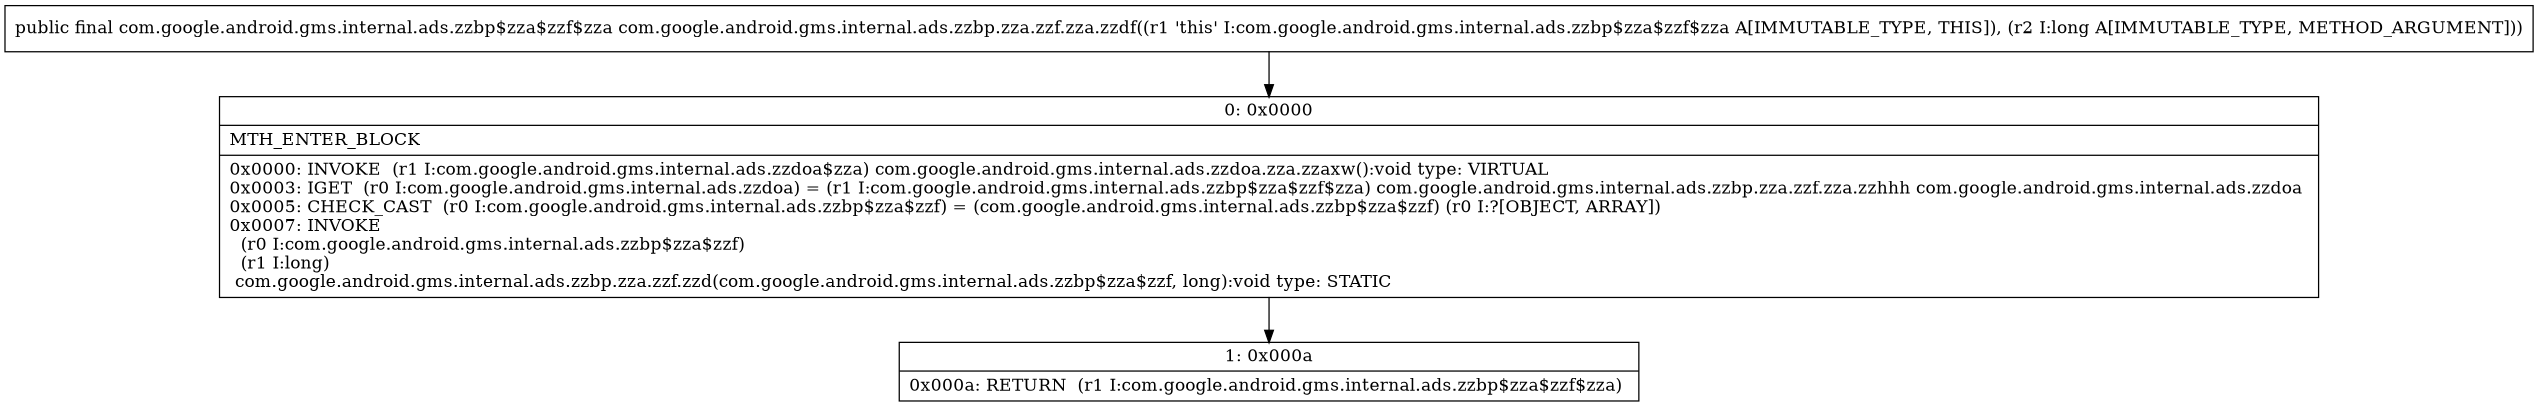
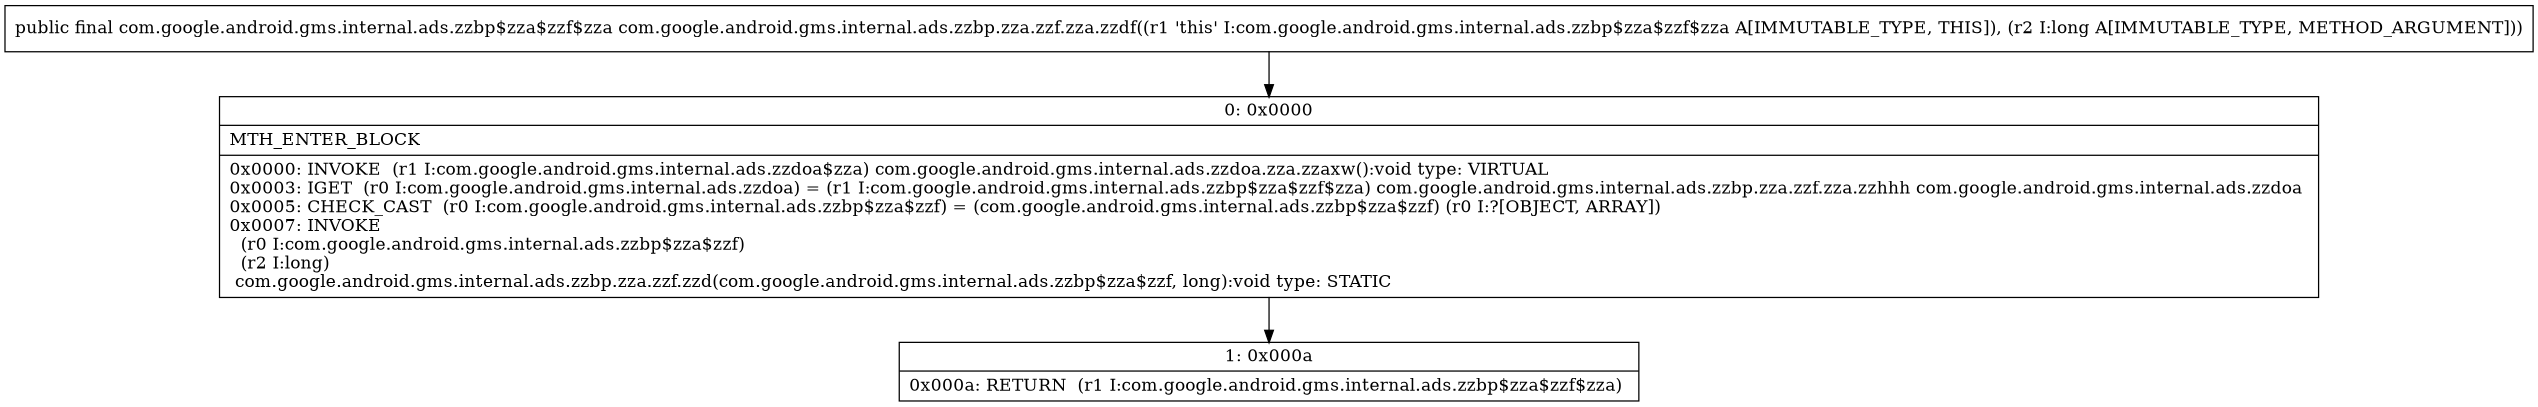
node "0: 0x0000": text "(r1 I:long)" -> "(r2 I:long)"
